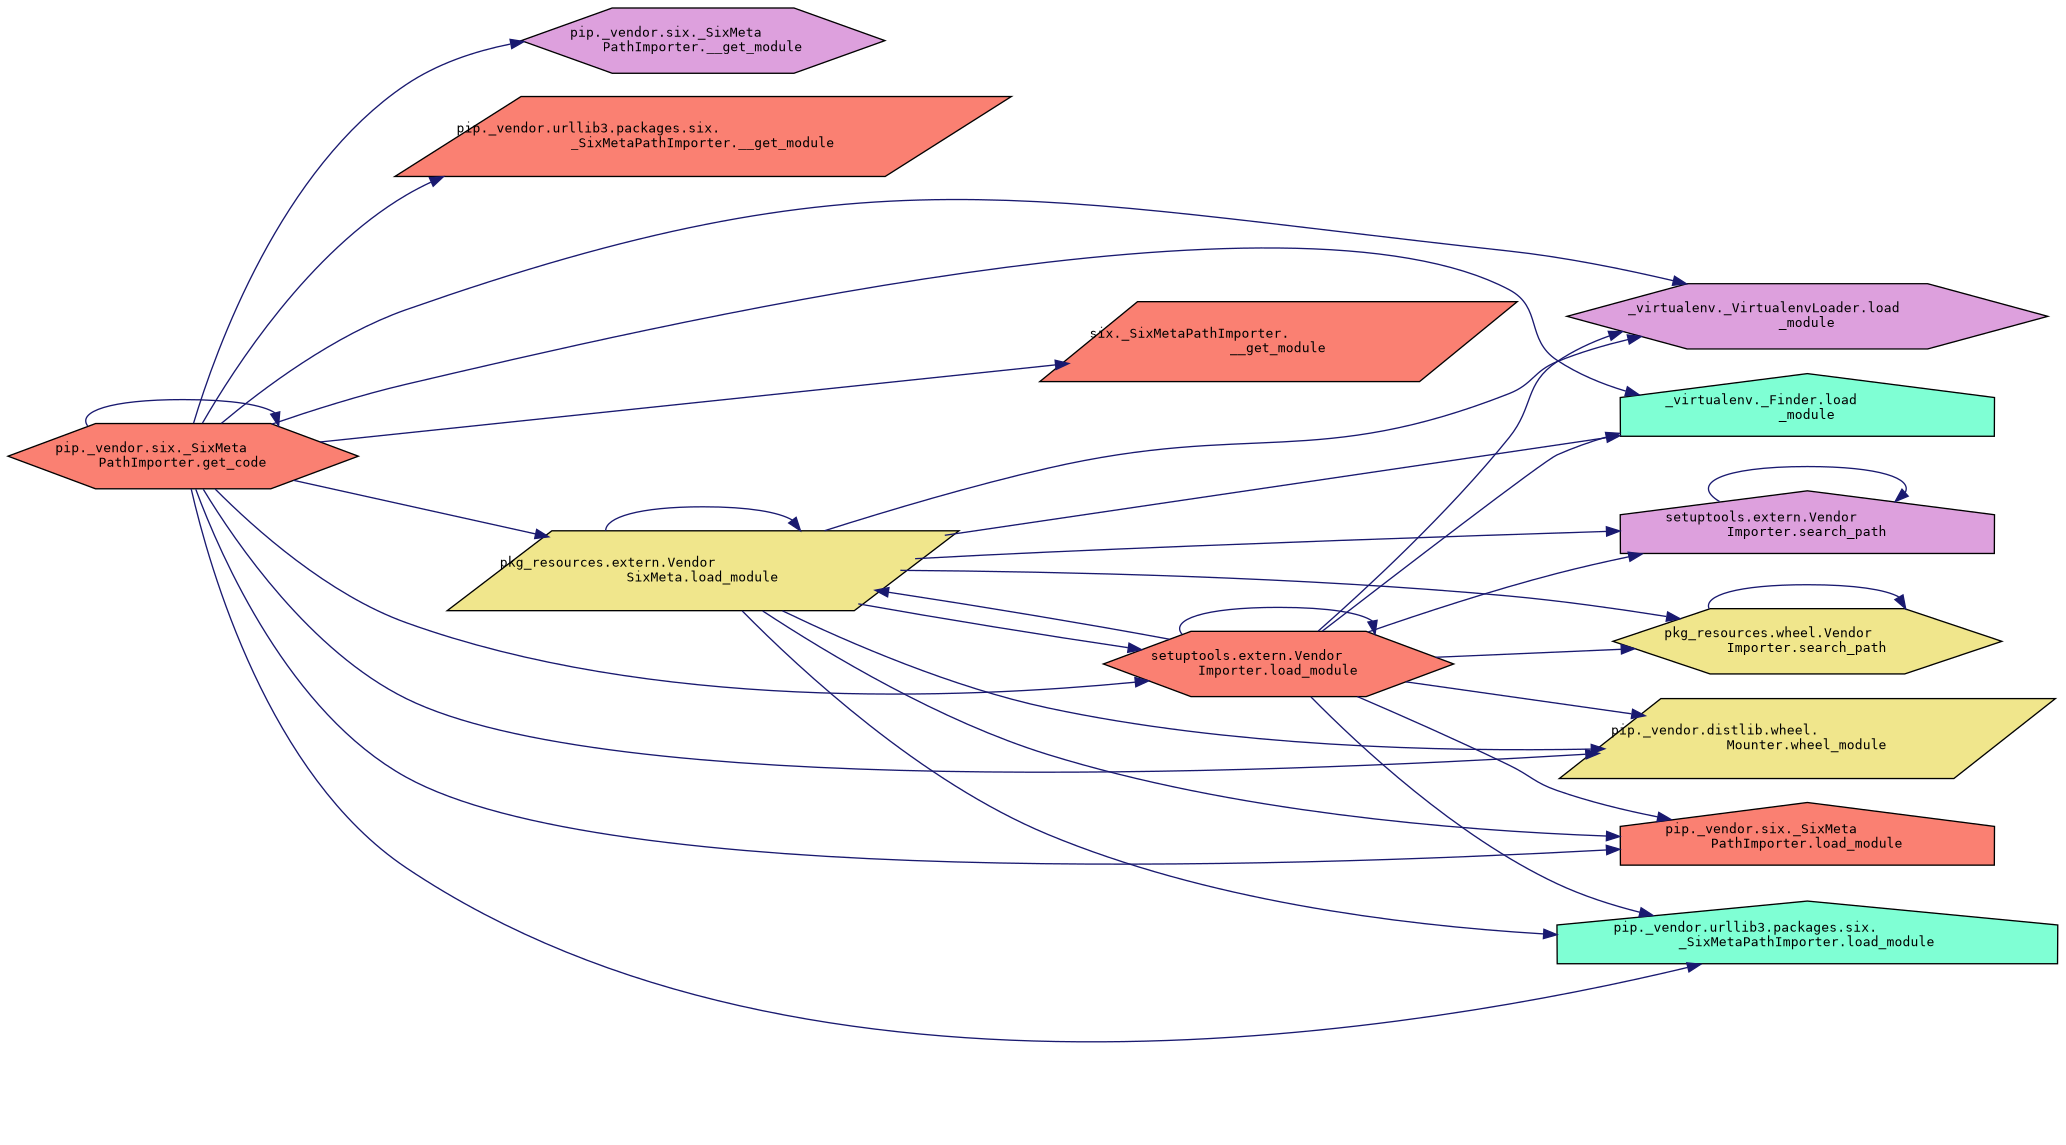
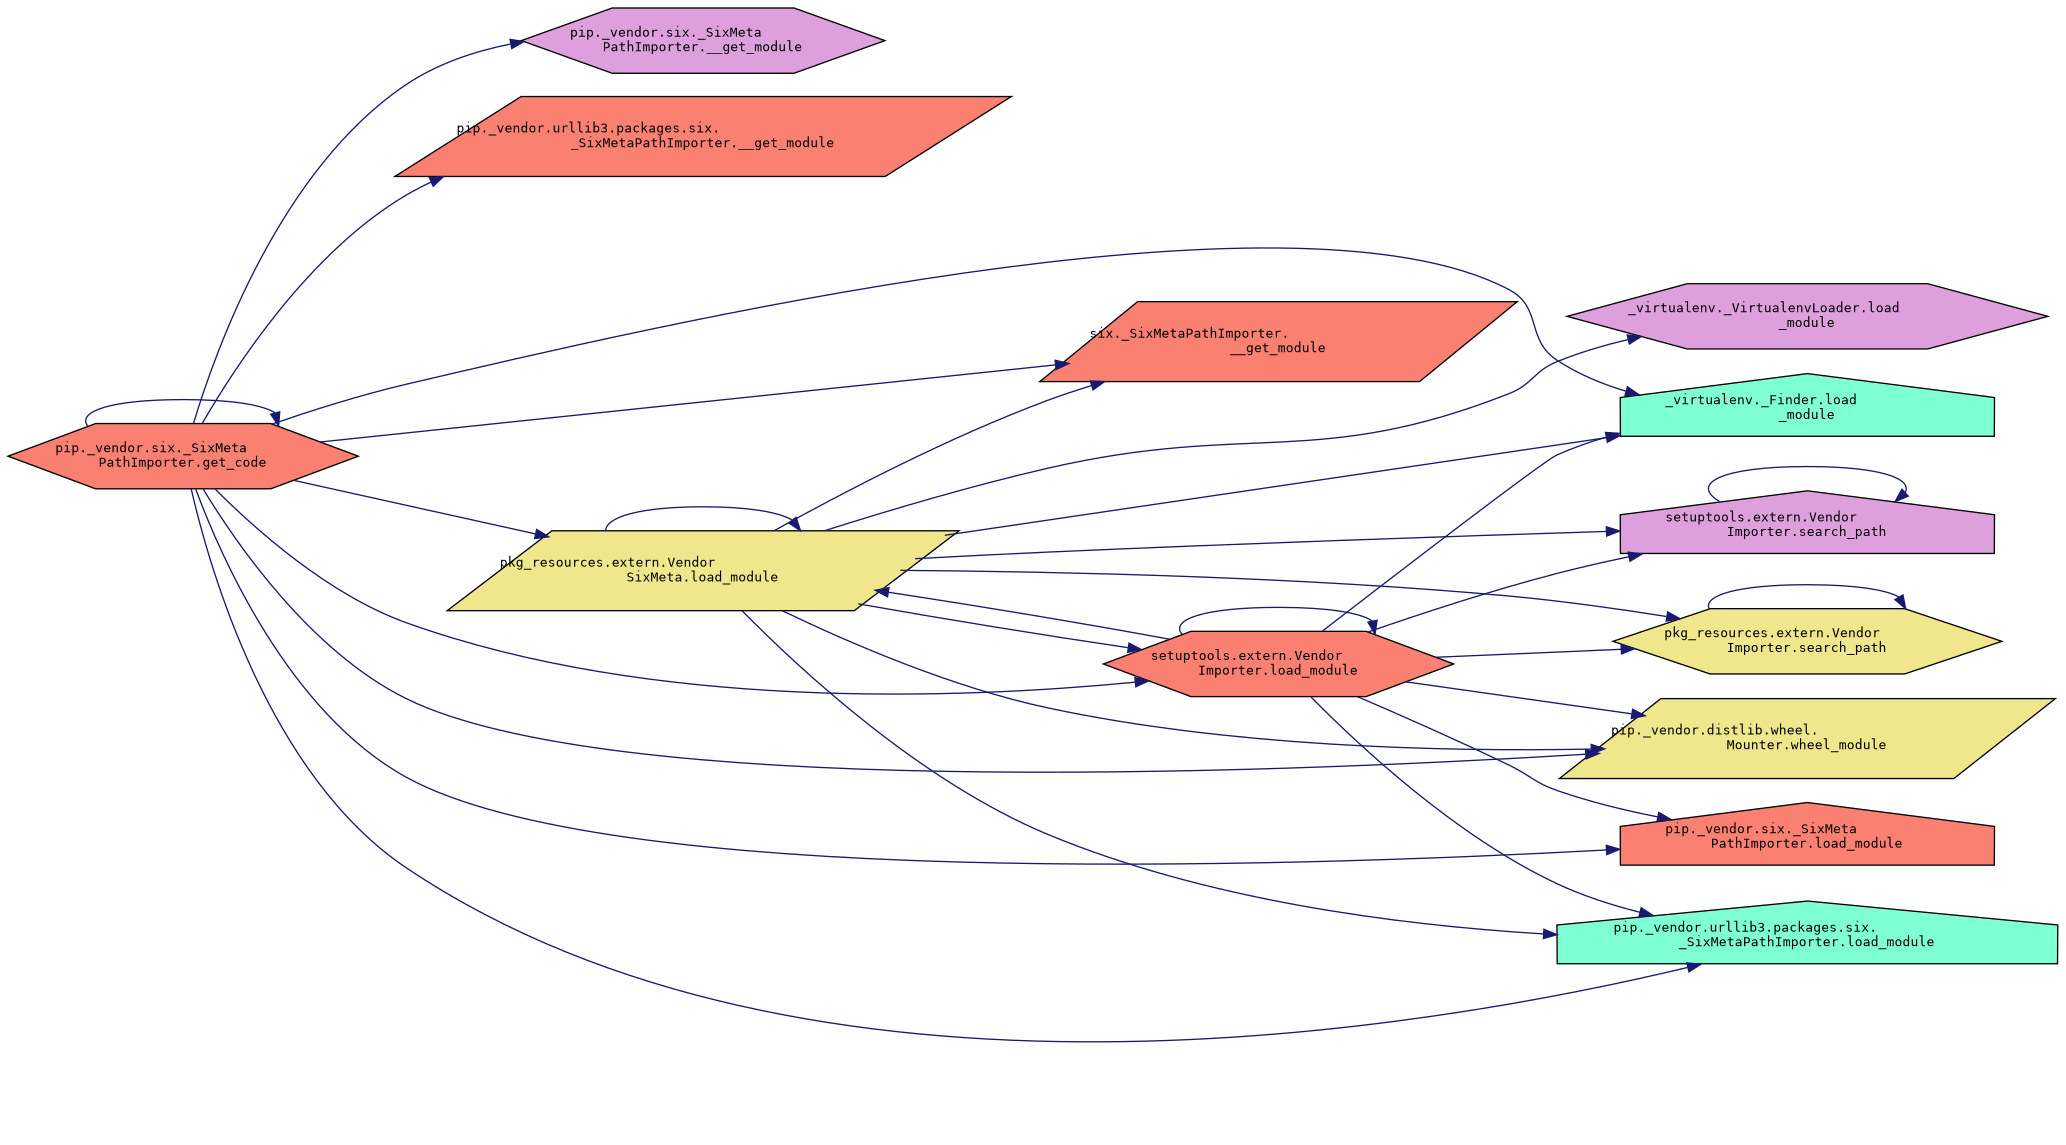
edge "pip._vendor.six._SixMeta PathImporter.get_code" -> "_virtualenv._VirtualenvLoader.load _module": removed
edge "setuptools.extern.Vendor Importer.load_module" -> "_virtualenv._VirtualenvLoader.load _module": removed
node "pkg_resources.wheel.Vendor Importer.search_path": label "pkg_resources.wheel.Vendor Importer.search_path" -> "pkg_resources.extern.Vendor Importer.search_path"
edge "pkg_resources.extern.Vendor SixMeta.load_module" -> "pip._vendor.six._SixMeta PathImporter.load_module": now "pkg_resources.extern.Vendor SixMeta.load_module" -> "six._SixMetaPathImporter. __get_module"
